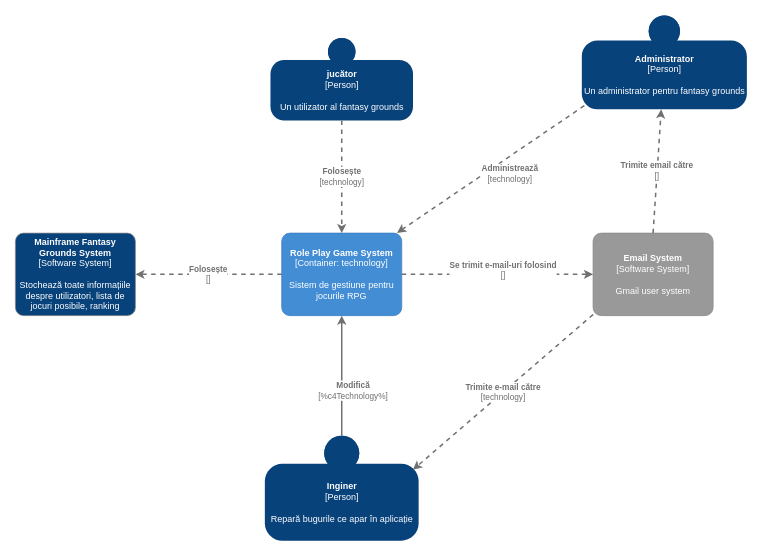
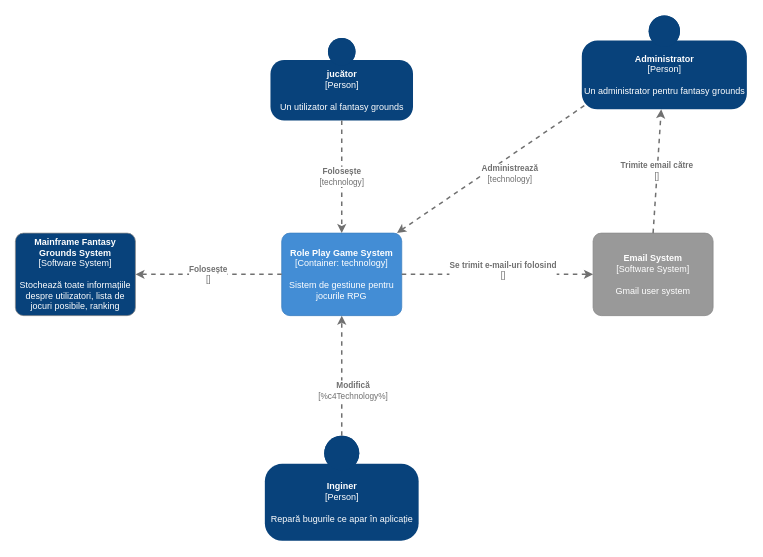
edge "Inginer [Person] Repară bugurile ce apar în aplicație" -> "Role Play Game System [Container: technology] Sistem de gestiune pentru jocurile RPG": style solid -> dashed
edge "Email System [Software System] Gmail user system" -> "Inginer [Person] Repară bugurile ce apar în aplicație": removed, label "Trimite e-mail către [technology]"
